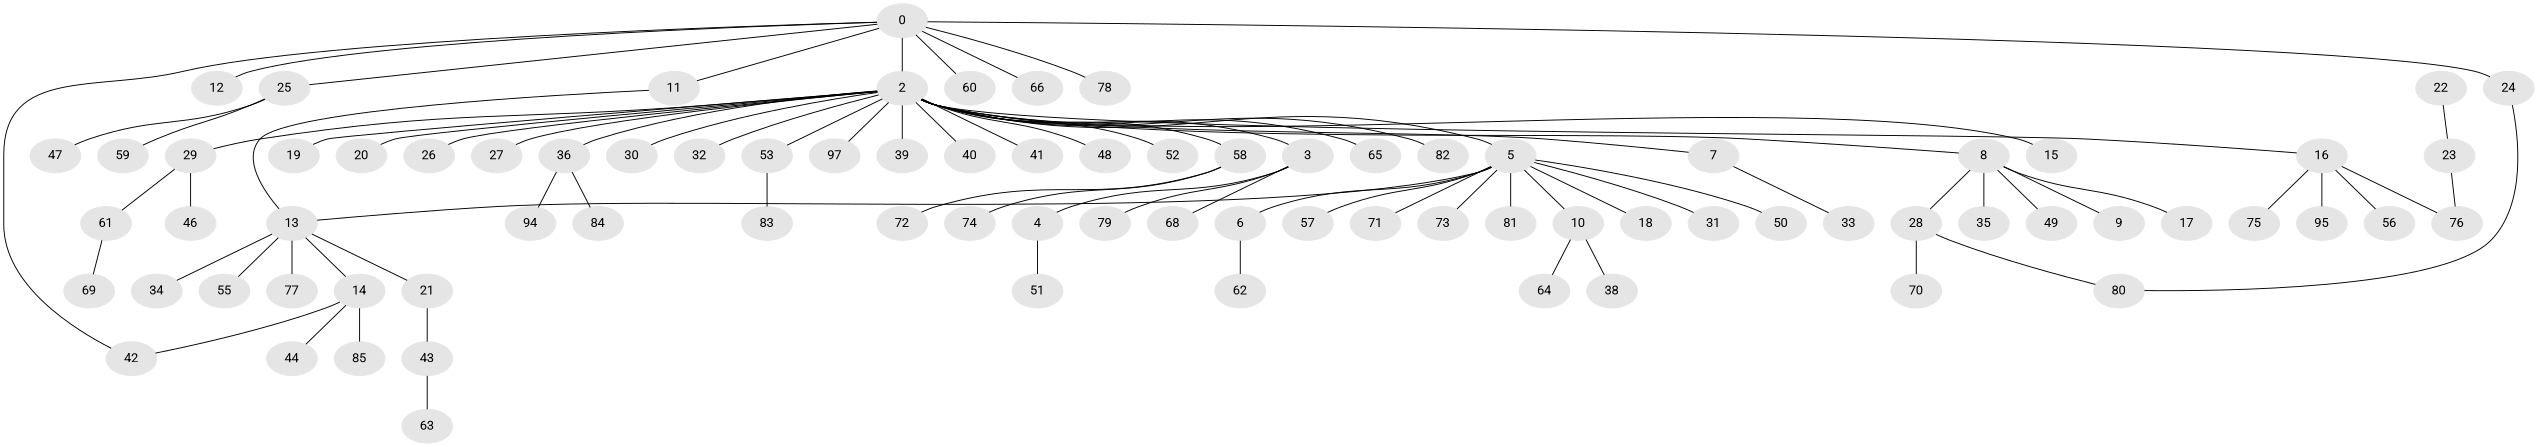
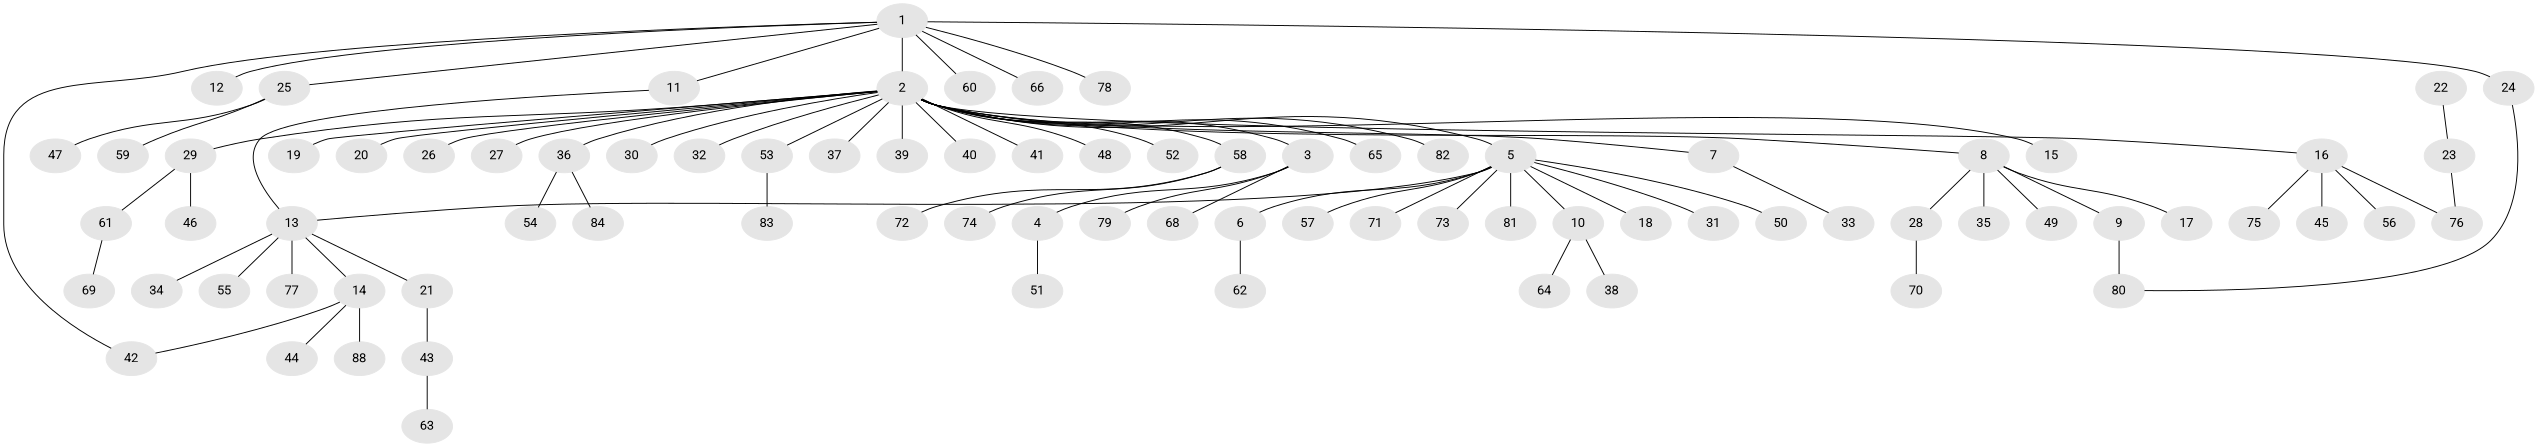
node "0": label "0" -> "1"
node "97": label "97" -> "37"
node "94": label "94" -> "54"
node "95": label "95" -> "45"
edge "28" -- "80": now "9" -- "80"
node "85": label "85" -> "88"
